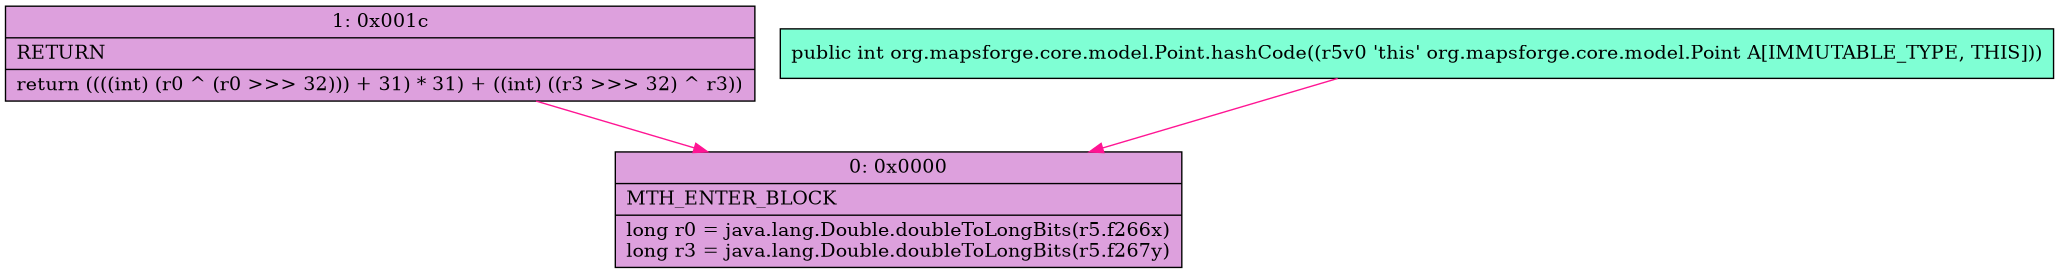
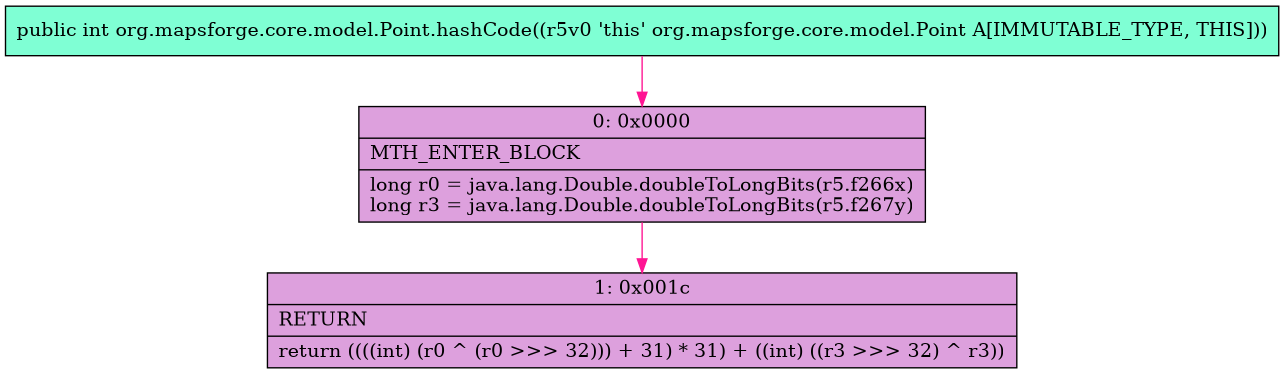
edge "1: 0x001c" -> "0: 0x0000": reversed
